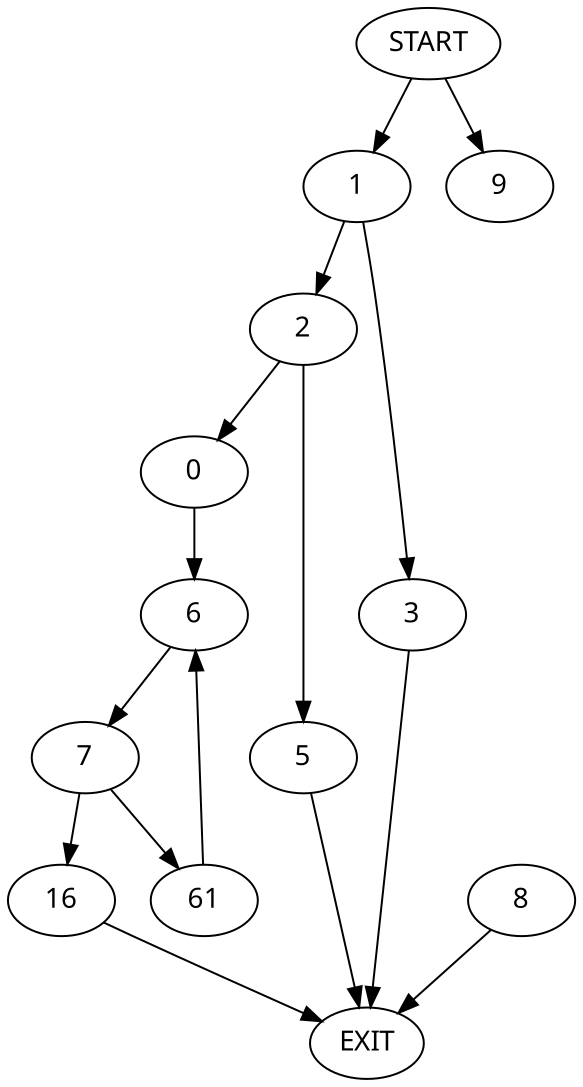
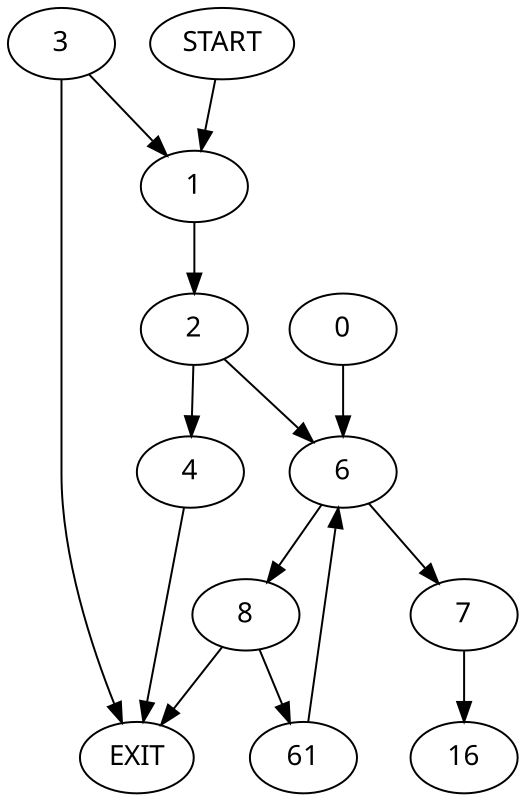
node "9": removed
edge "1" -> "3": reversed
edge "2" -> "0": now "2" -> "6"
edge "6" -> "8": added
node "5": label "5" -> "4"
edge "7" -> "61": now "8" -> "61"
edge "16" -> "EXIT": removed
